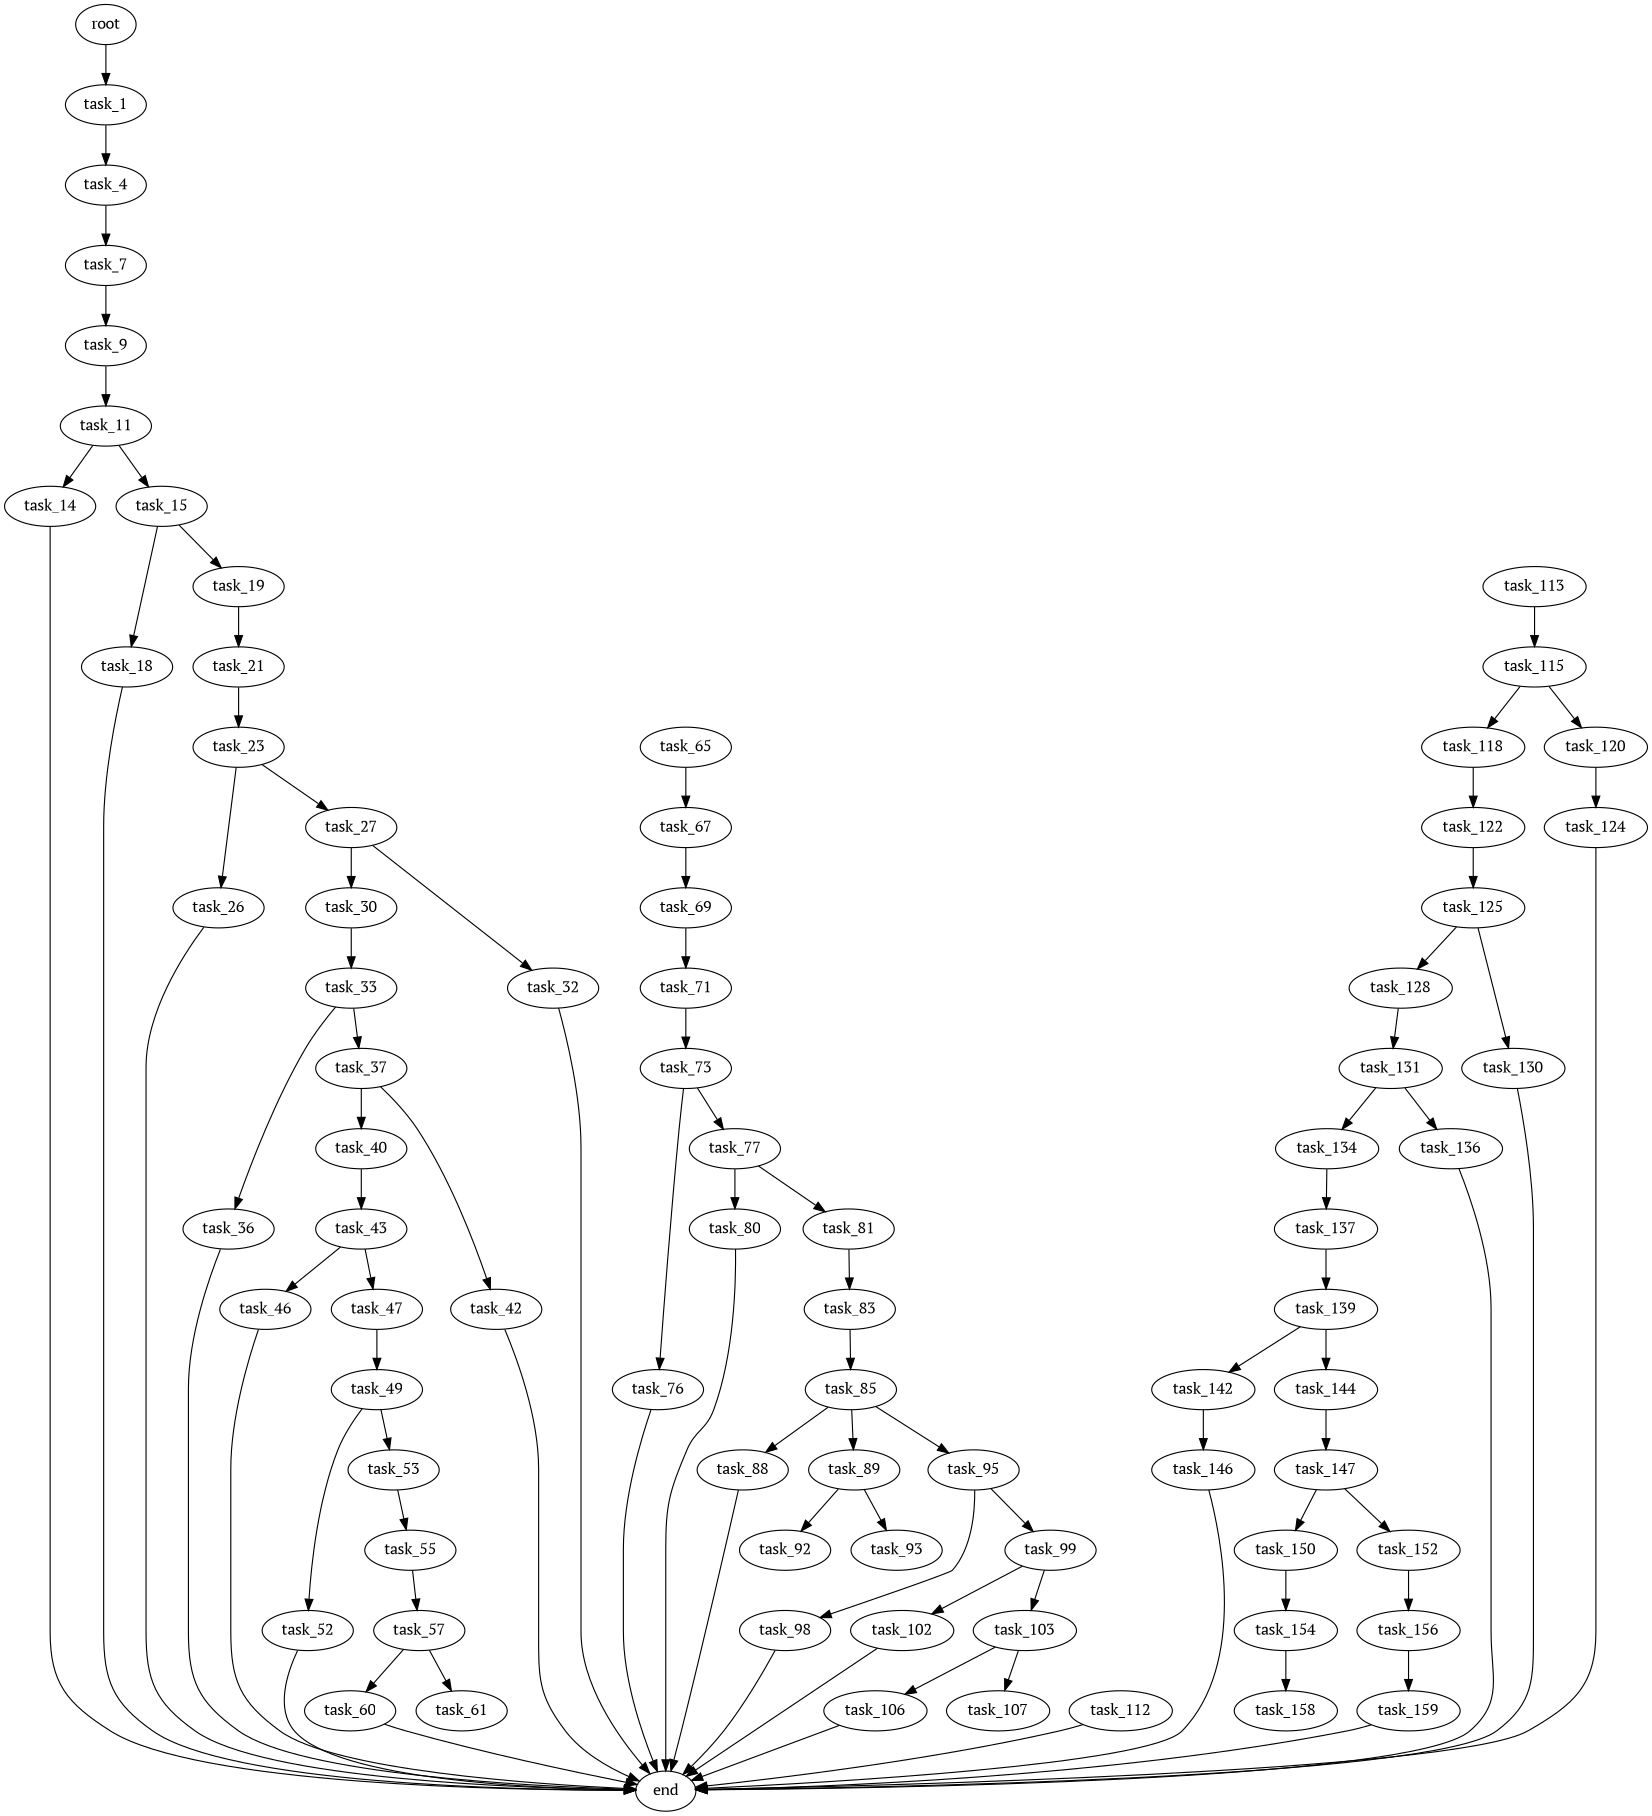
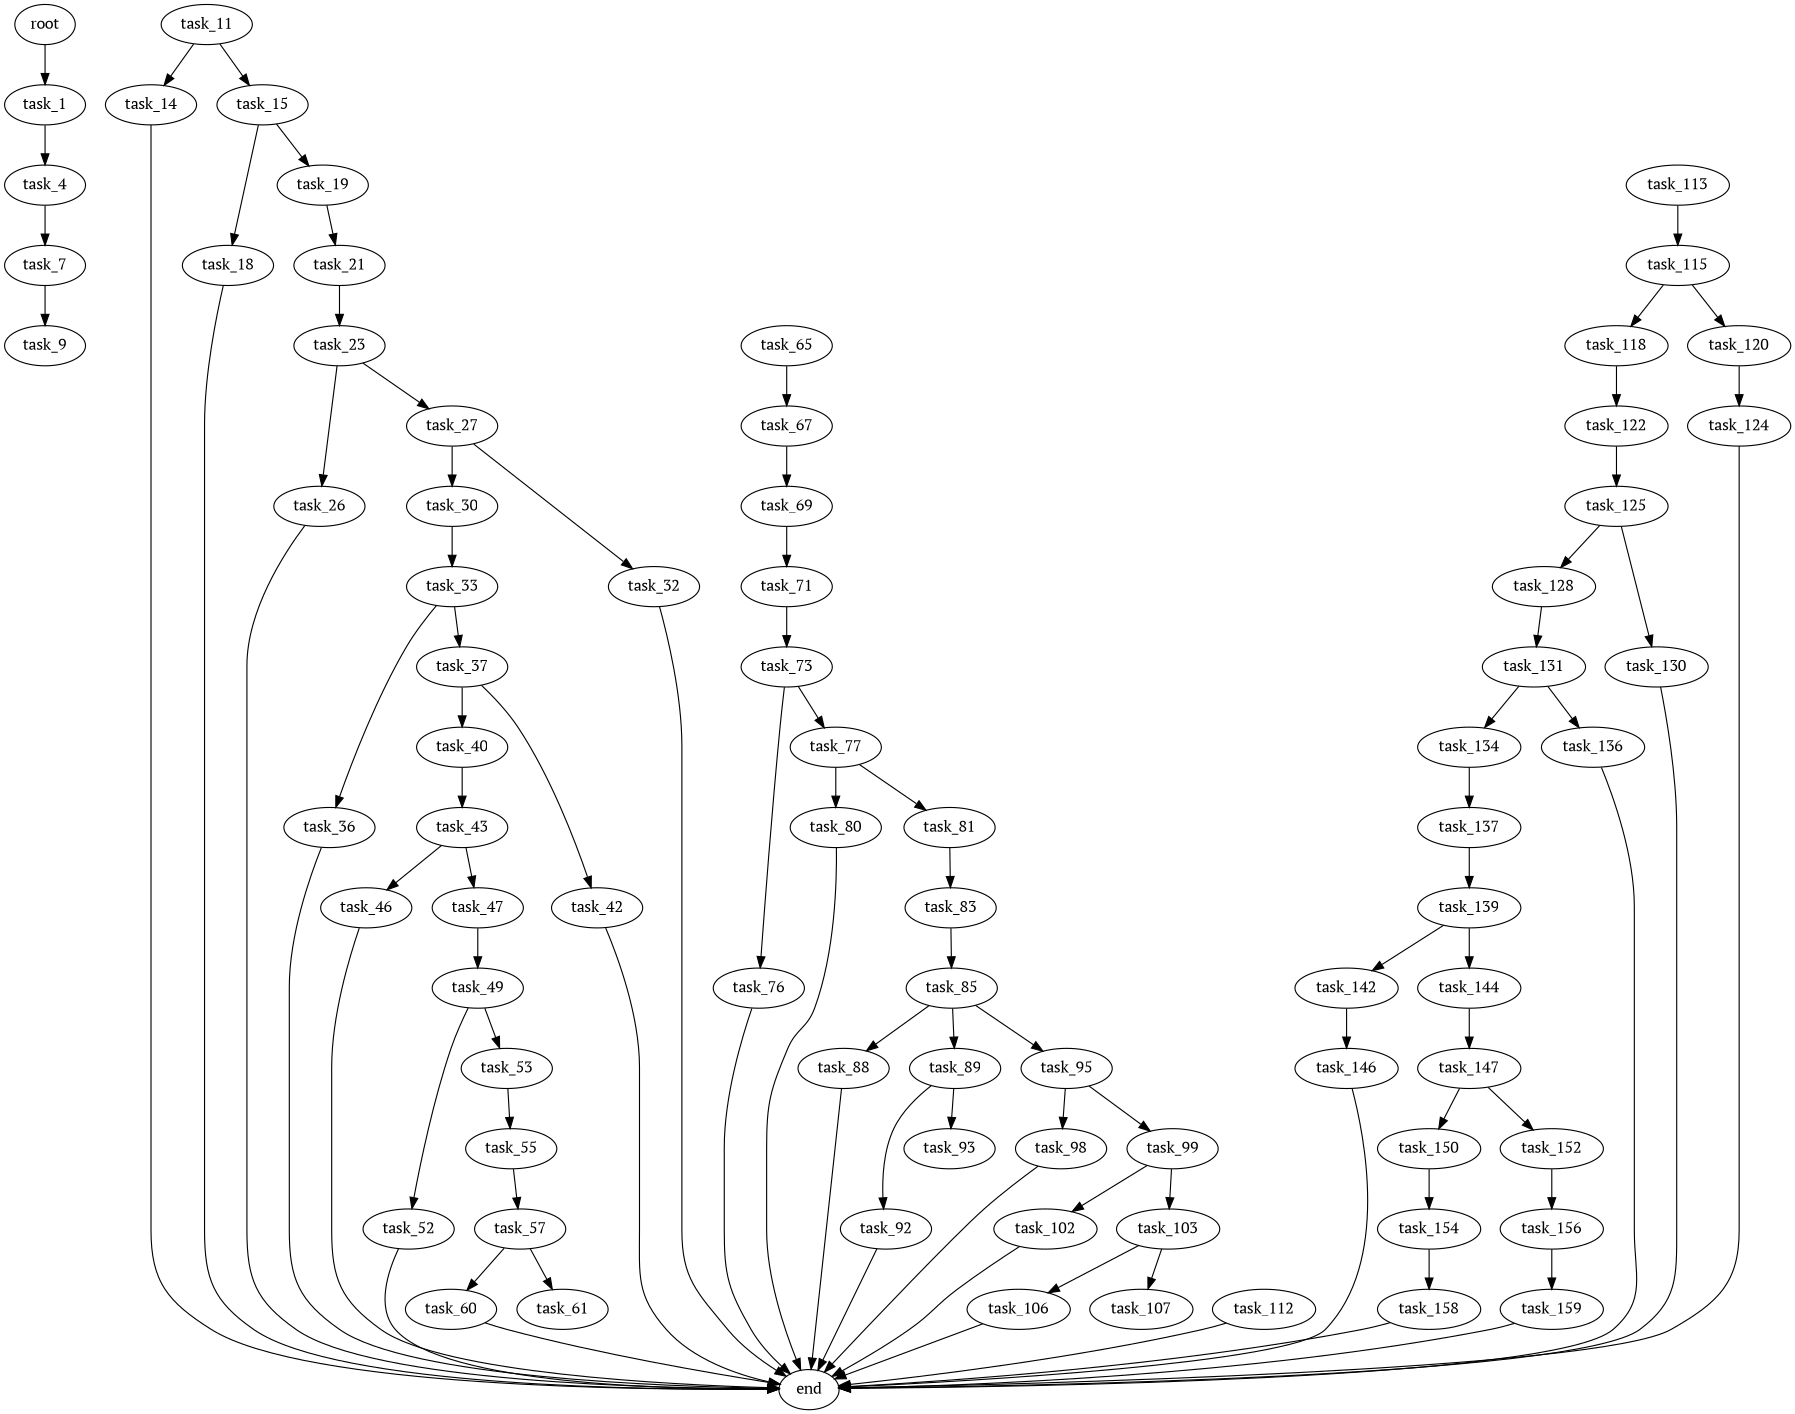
edge "task_9" -> "task_11": removed
edge "task_92" -> "end": added
edge "task_158" -> "end": added
